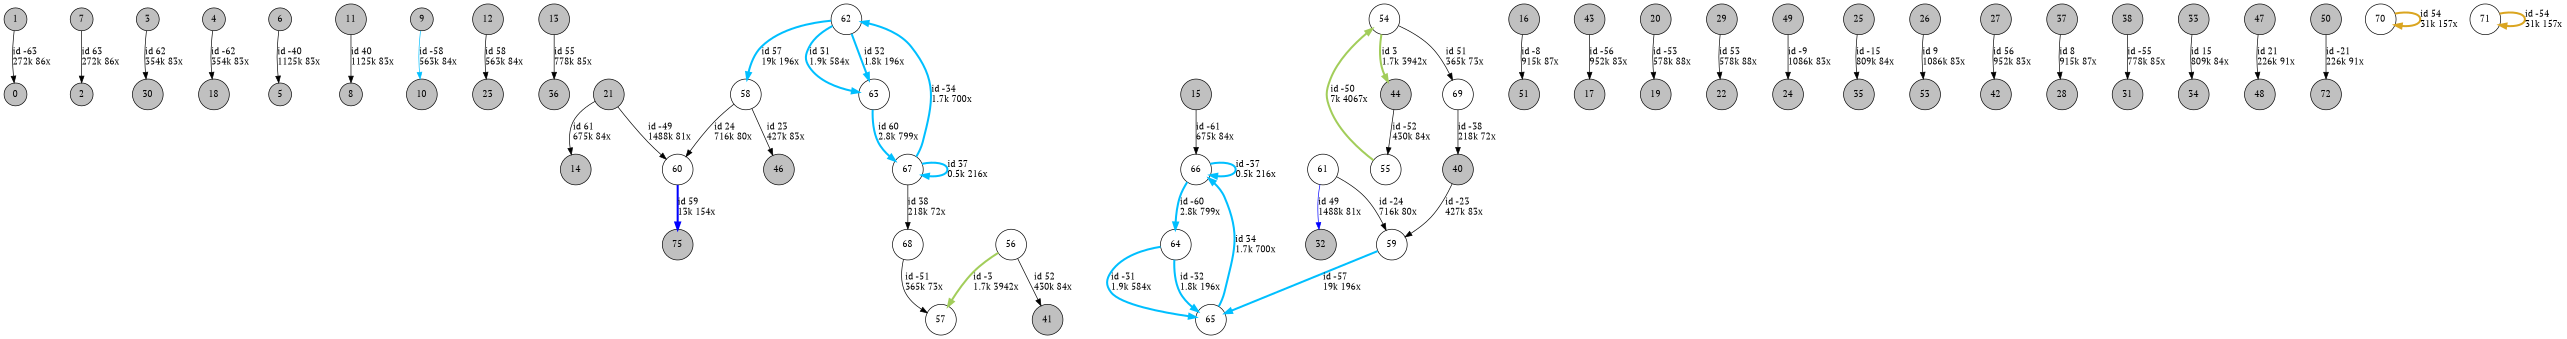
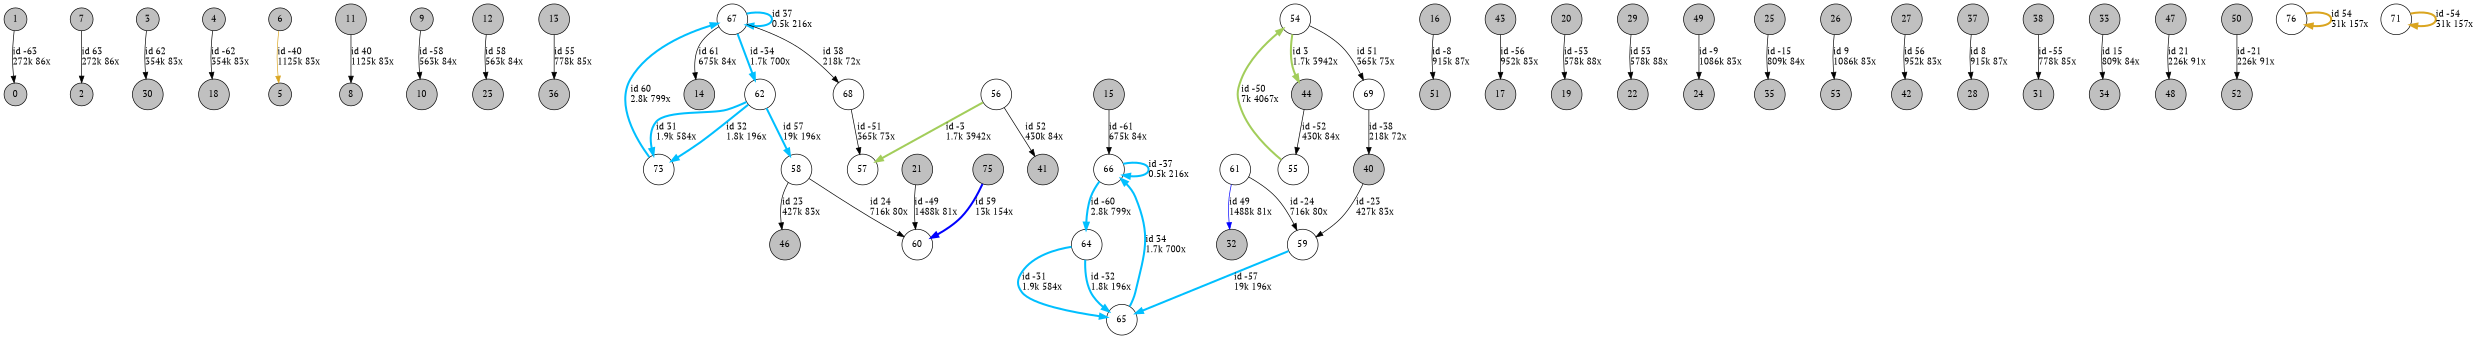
node "70": label "70" -> "76"
edge "9" -> "10": color deepskyblue1 -> black
edge "6" -> "5": color black -> goldenrod
node "63": label "63" -> "73"
node "72": label "72" -> "52"
edge "21" -> "14": now "67" -> "14"
edge "60" -> "75": reversed
